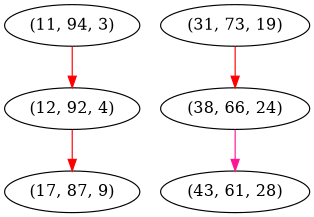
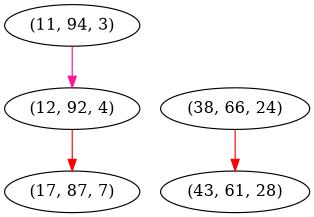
node "(31, 73, 19)": removed
edge "(11, 94, 3)" -> "(12, 92, 4)": color red -> deeppink
edge "(38, 66, 24)" -> "(43, 61, 28)": color deeppink -> red
node "(17, 87, 9)": label "(17, 87, 9)" -> "(17, 87, 7)"
